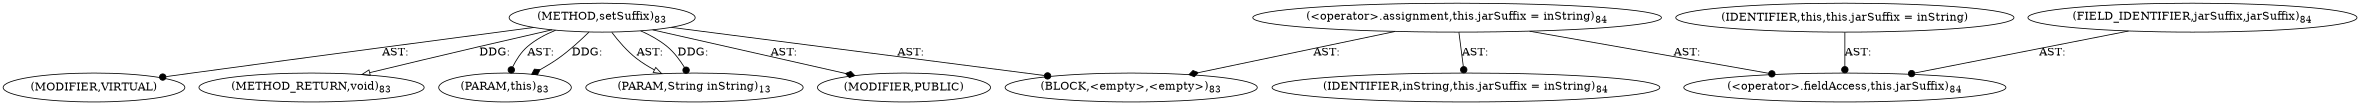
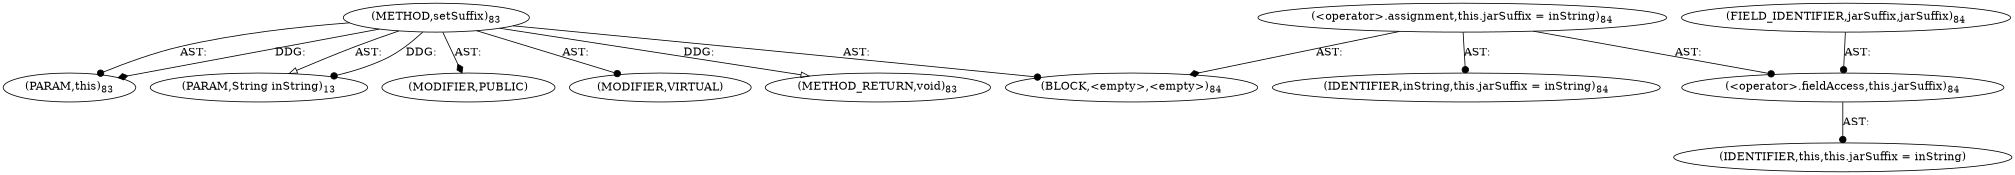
edge "(IDENTIFIER,this,this.jarSuffix = inString)" -> "(<operator>.fieldAccess,this.jarSuffix)": reversed
node "(BLOCK,<empty>,<empty>)": text "83" -> "84"
